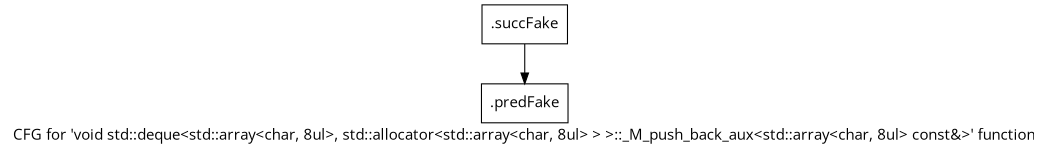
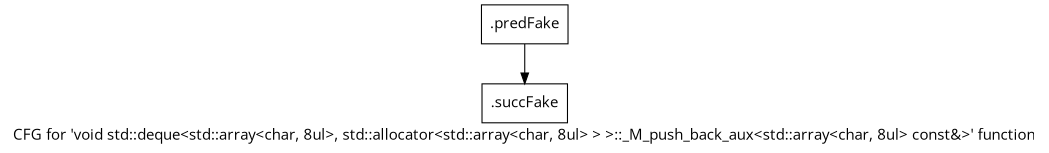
edge ".succFake" -> ".predFake": reversed
